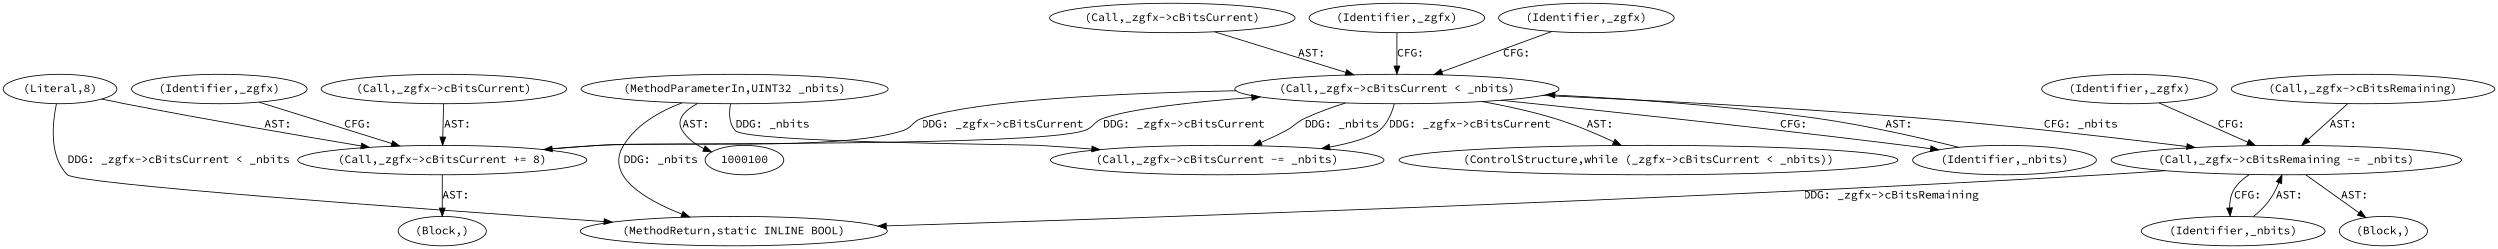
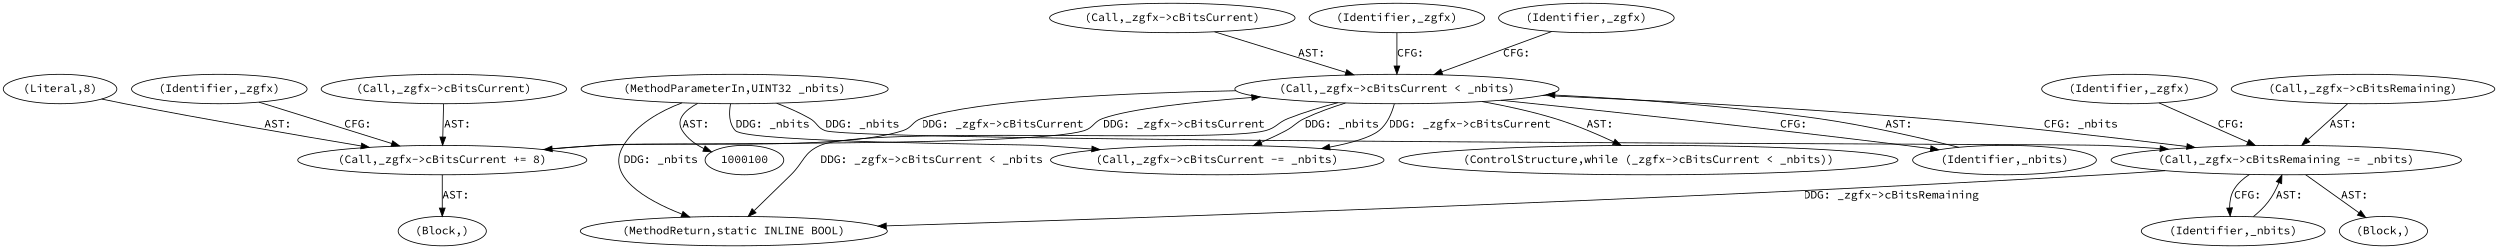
edge "(MethodParameterIn,UINT32 _nbits)" -> "(Call,_zgfx->cBitsRemaining -= _nbits)": added, label "DDG: _nbits"
edge "(Literal,8)" -> "(MethodReturn,static INLINE BOOL)": now "(Call,_zgfx->cBitsCurrent < _nbits)" -> "(MethodReturn,static INLINE BOOL)"
